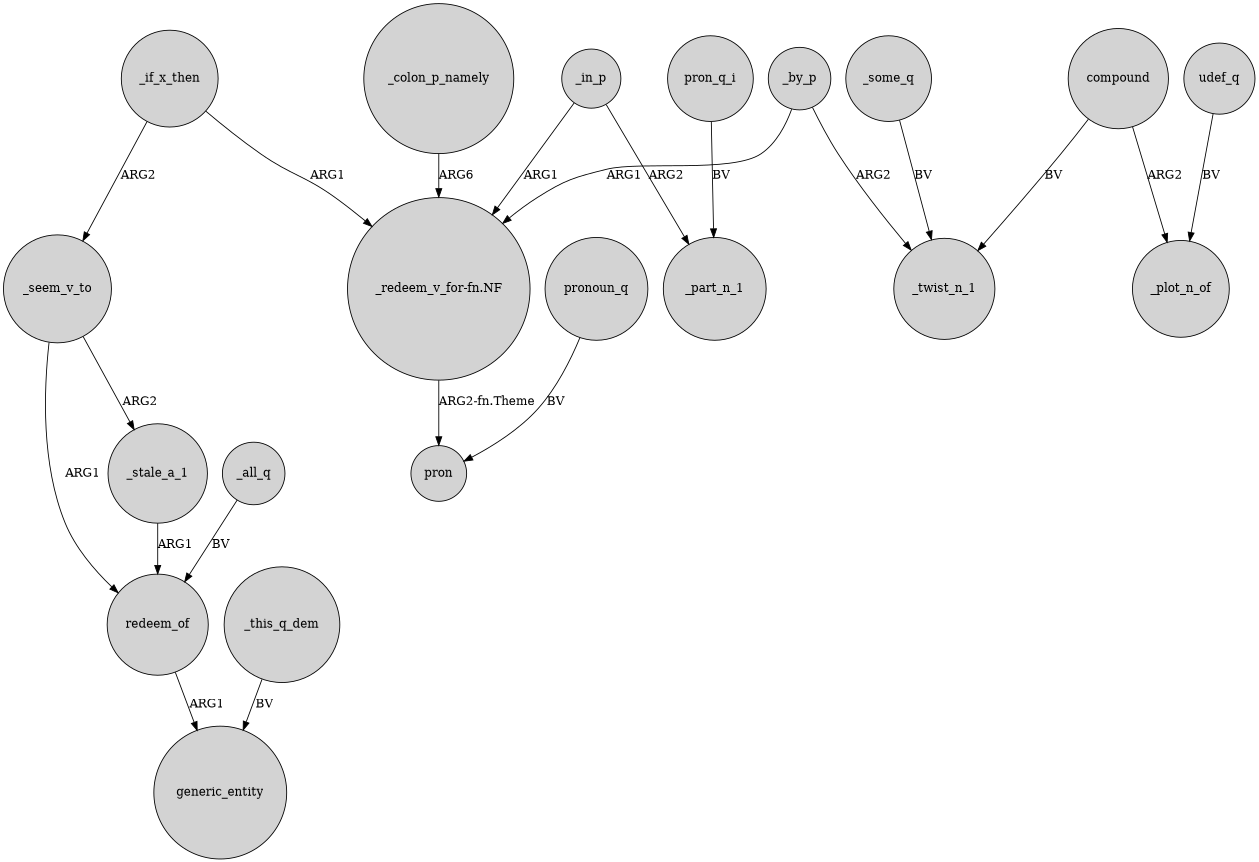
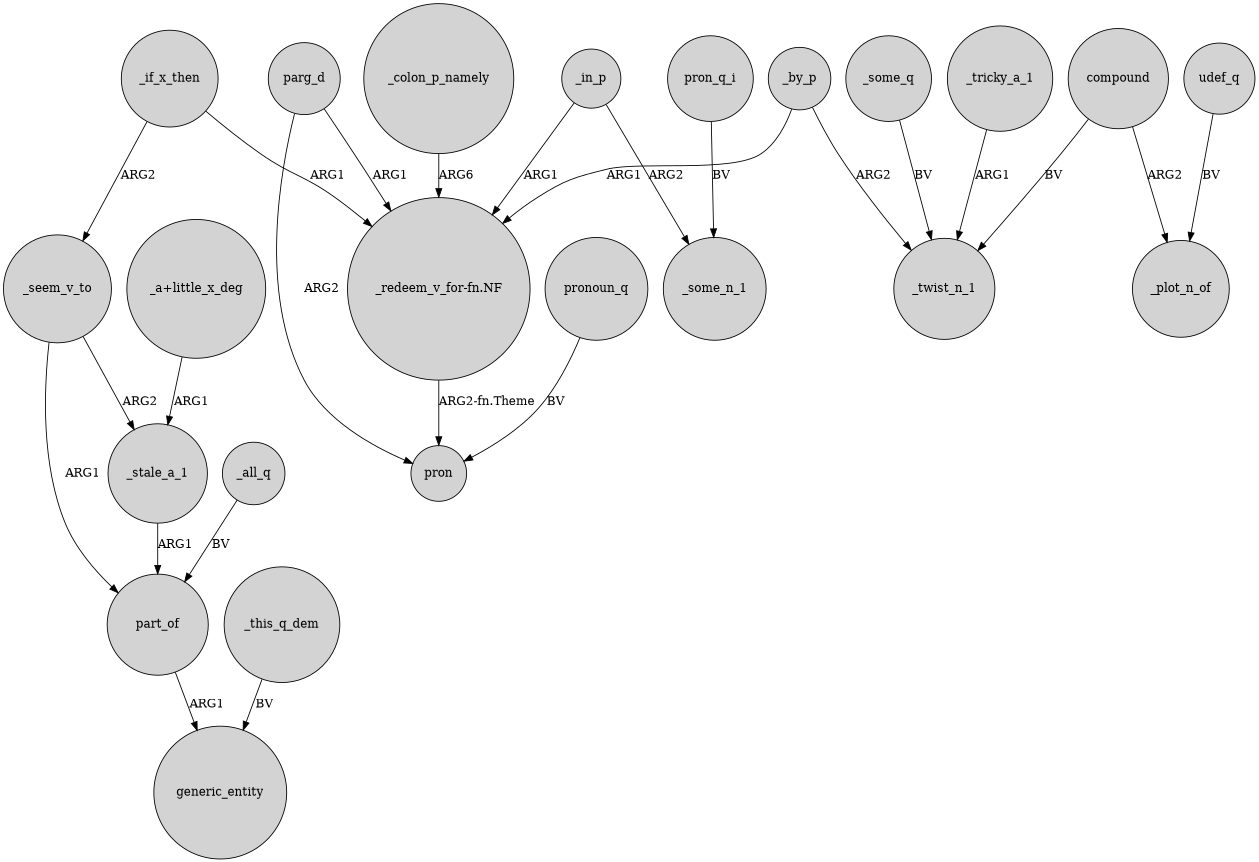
node "parg_d": added
node "_tricky_a_1": added
node "_a+little_x_deg": added
node "_part_n_1": label "_part_n_1" -> "_some_n_1"
node "redeem_of": label "redeem_of" -> "part_of"
